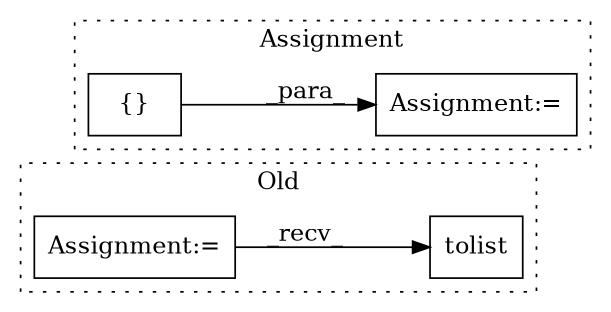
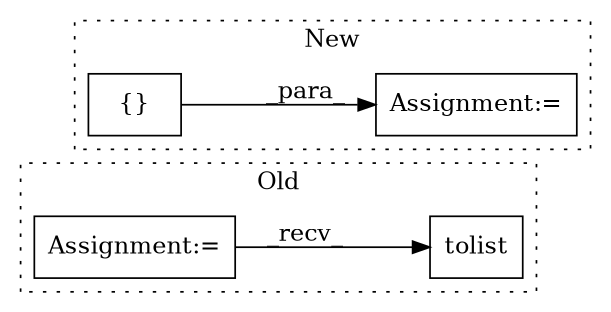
cluster "Assignment": label "Assignment" -> "New"
